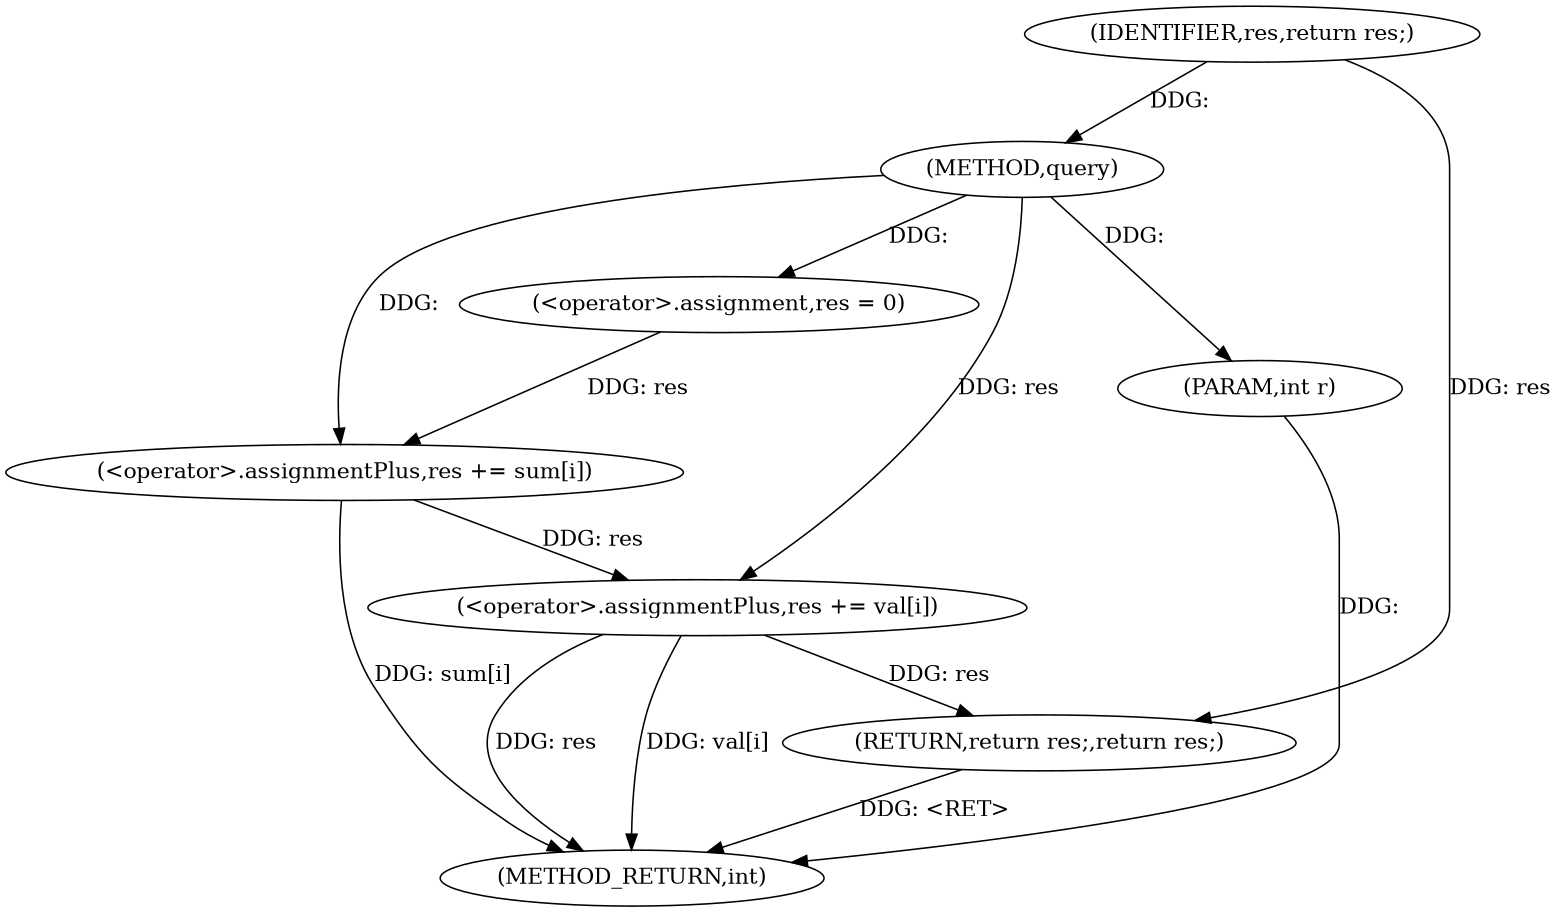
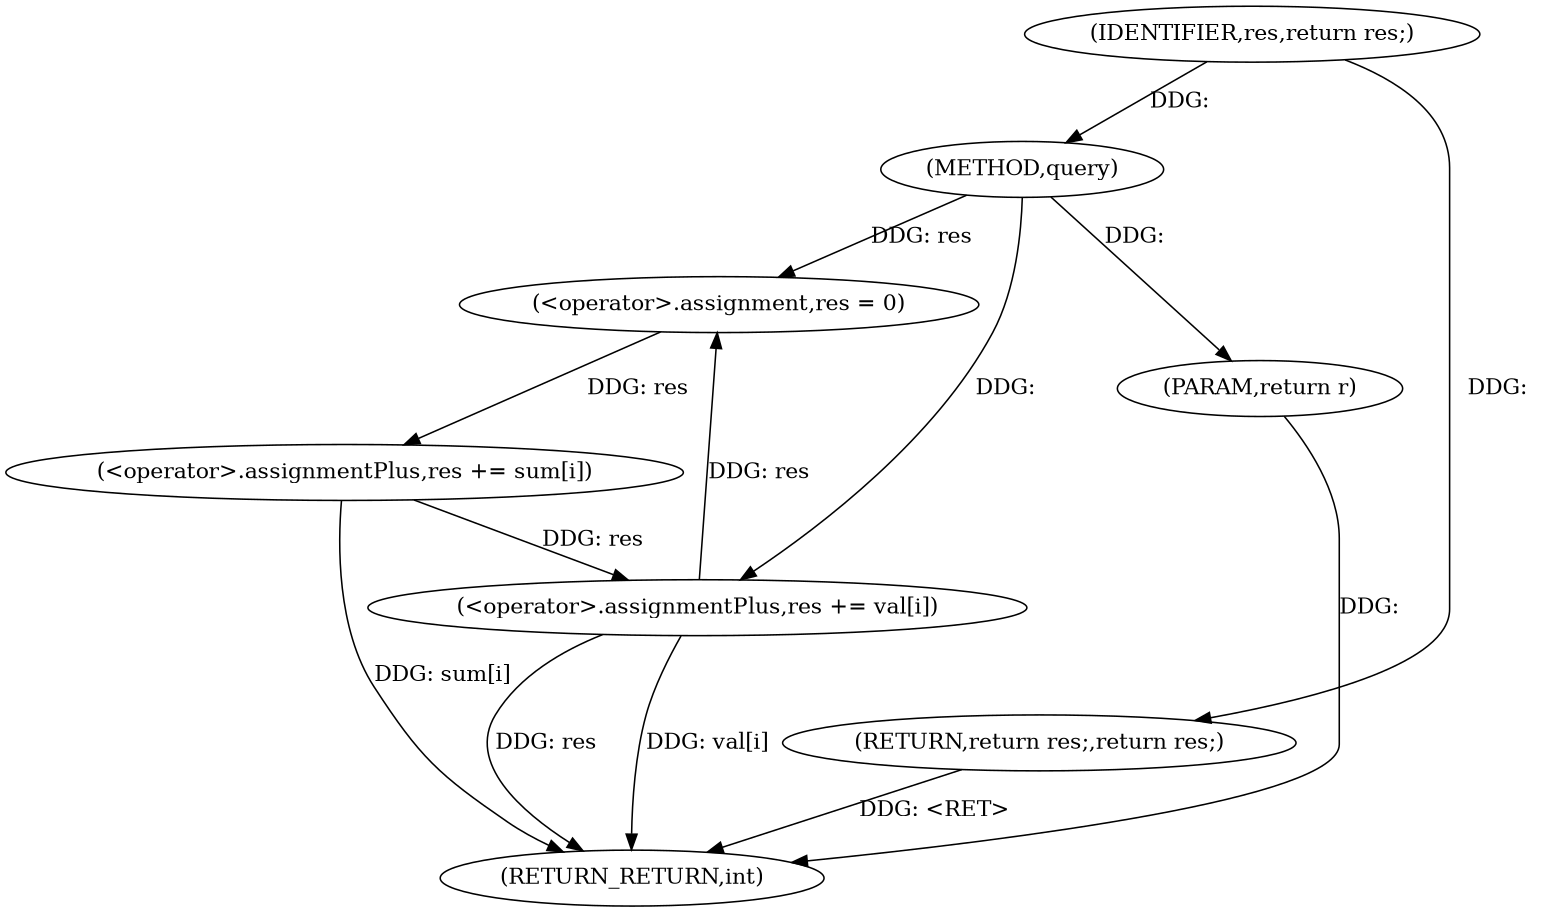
edge "(METHOD,query)" -> "(<operator>.assignmentPlus,res += sum[i])": removed, label "DDG:"
edge "(METHOD,query)" -> "(<operator>.assignment,res = 0)": label "DDG: " -> "DDG: res"
edge "(METHOD,query)" -> "(<operator>.assignmentPlus,res += val[i])": label "DDG: res" -> "DDG: "
node "(PARAM,int r)": label "(PARAM,int r)" -> "(PARAM,return r)"
edge "(IDENTIFIER,res,return res;)" -> "(RETURN,return res;,return res;)": label "DDG: res" -> "DDG: "
edge "(<operator>.assignmentPlus,res += val[i])" -> "(RETURN,return res;,return res;)": now "(<operator>.assignmentPlus,res += val[i])" -> "(<operator>.assignment,res = 0)"
node "(METHOD_RETURN,int)": label "(METHOD_RETURN,int)" -> "(RETURN_RETURN,int)"
